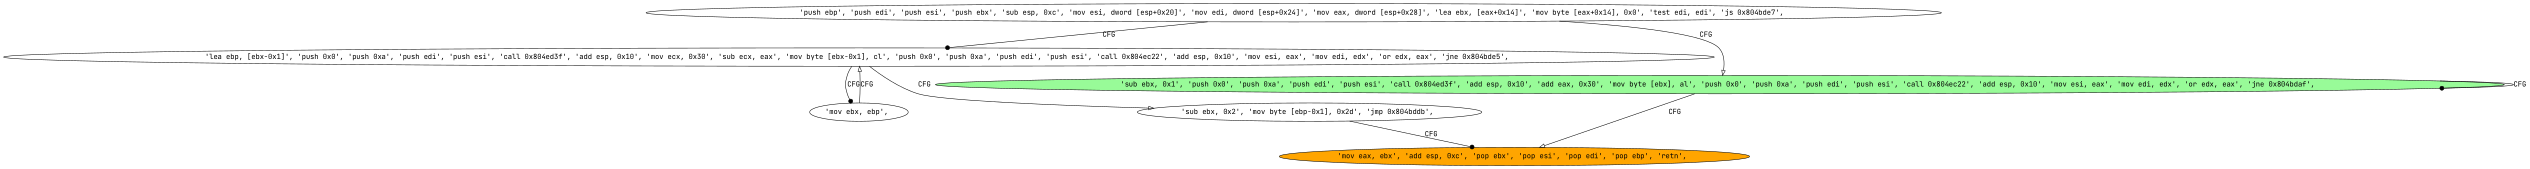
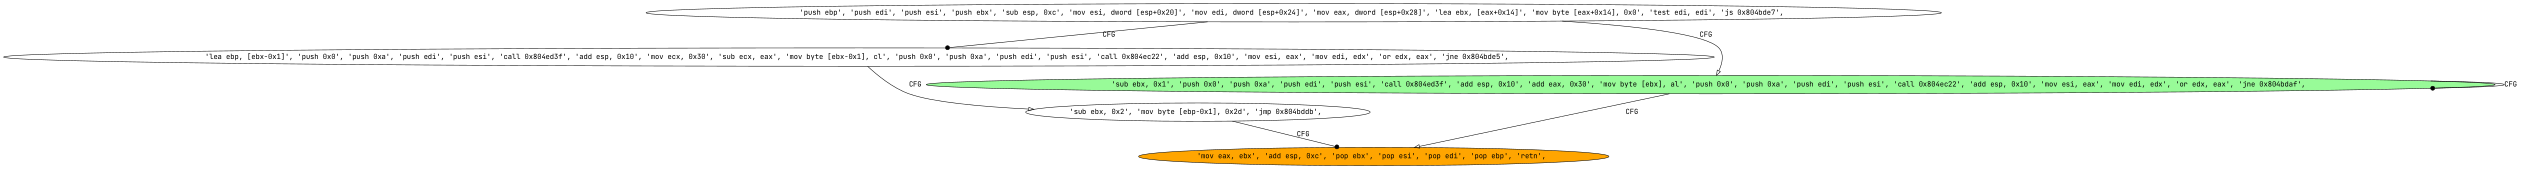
node "'mov ebx, ebp',": removed
